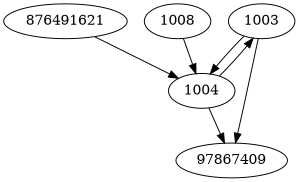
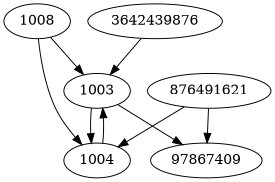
node "3642439876": added
edge "1008" -> "1003": added
edge "1004" -> "97867409": now "876491621" -> "97867409"
